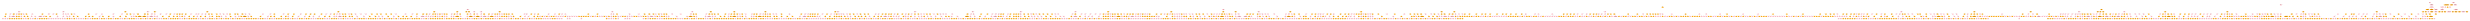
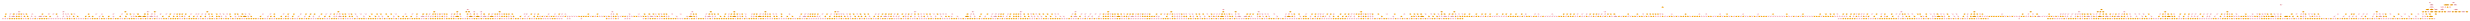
node "keywords": fillcolor lightpink -> orange
